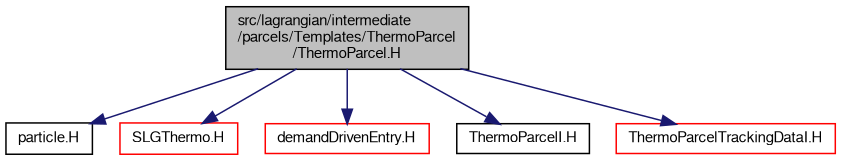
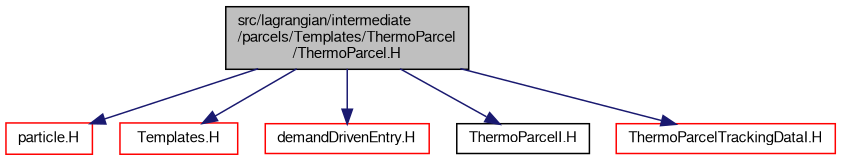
node "particle.H": color black -> red
node "SLGThermo.H": label "SLGThermo.H" -> "Templates.H"
